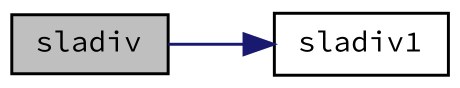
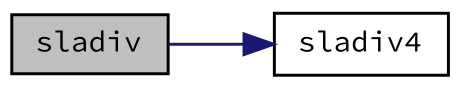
node "sladiv1": label "sladiv1" -> "sladiv4"
